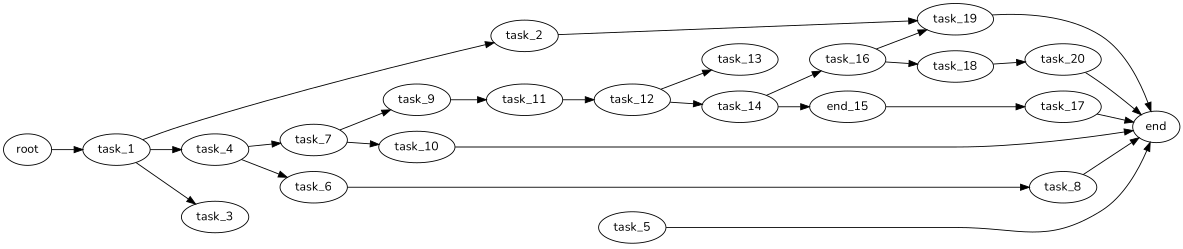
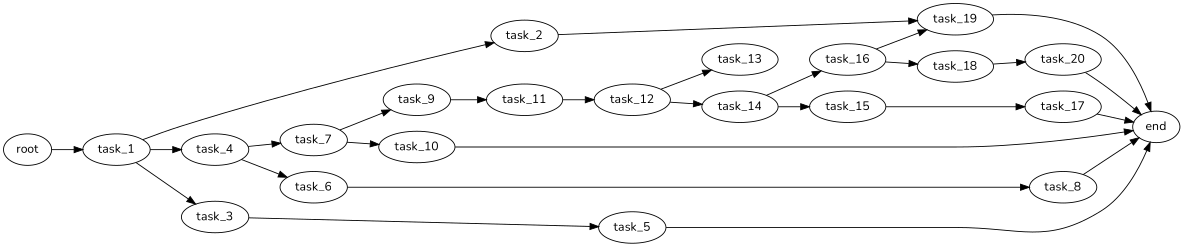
node "end_15": label "end_15" -> "task_15"
edge "task_3" -> "task_5": added
